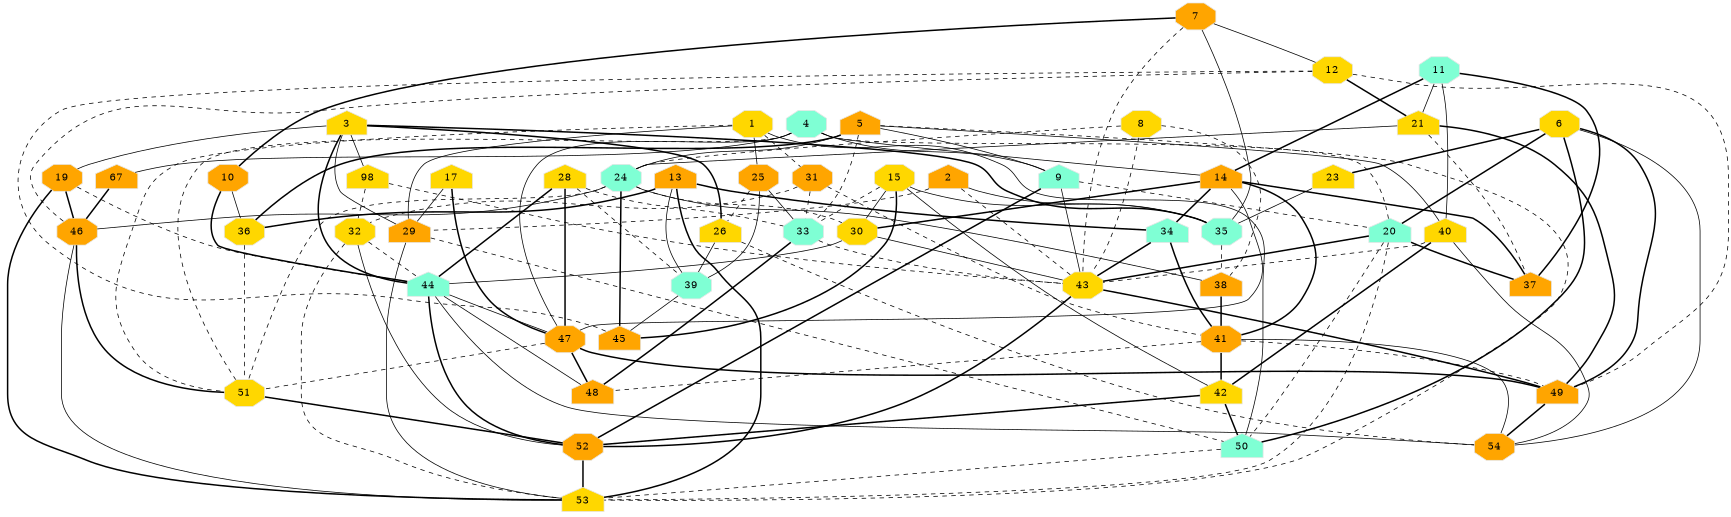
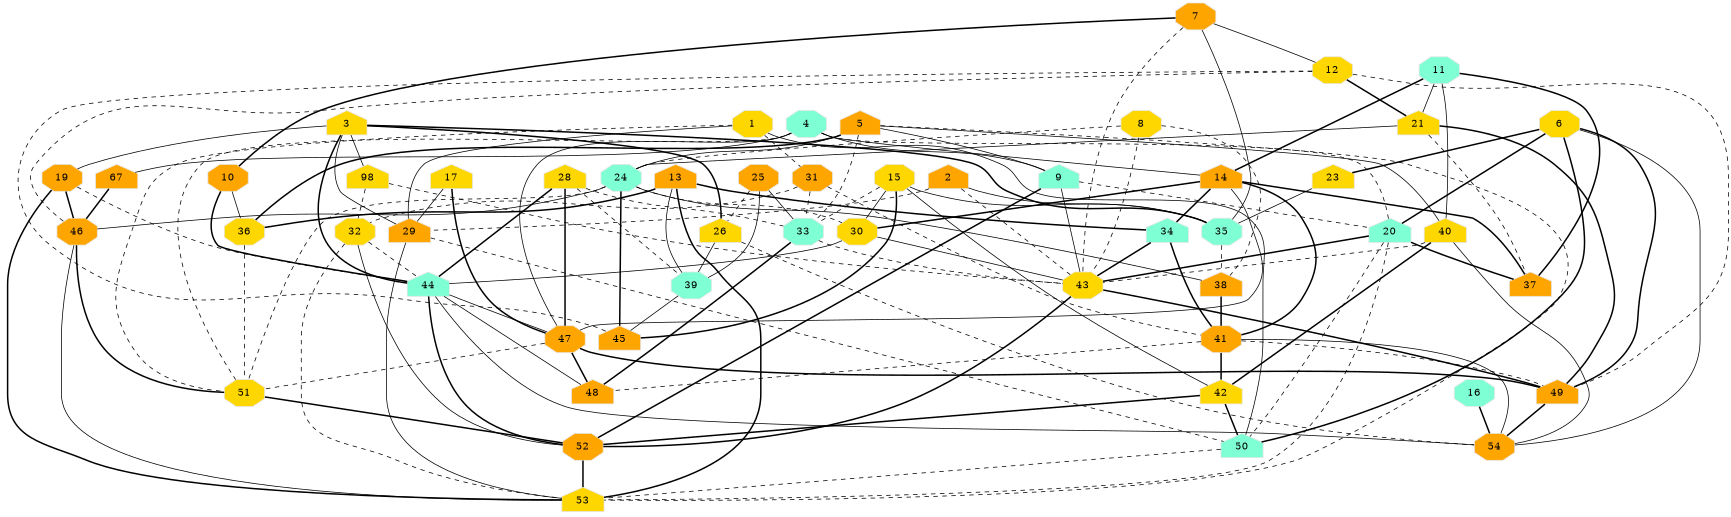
edge "1" -- "25": removed
node "16": added
